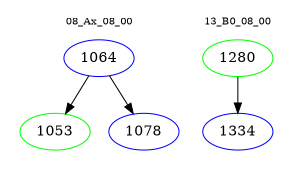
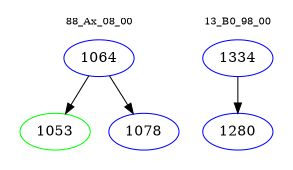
cluster "08_Ax_08_00": label "08_Ax_08_00" -> "88_Ax_08_00"
cluster "13_B0_08_00": label "13_B0_08_00" -> "13_B0_98_00"
node "1280": color green -> blue
edge "1280" -> "1334": reversed
